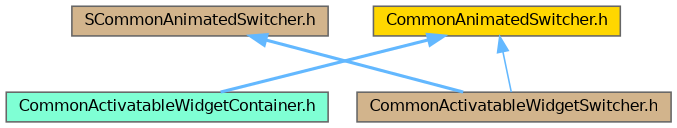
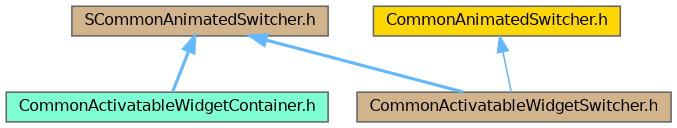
edge "CommonActivatableWidgetContainer.h" -> "CommonAnimatedSwitcher.h": now "CommonActivatableWidgetContainer.h" -> "SCommonAnimatedSwitcher.h"
